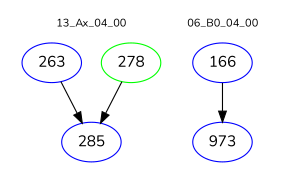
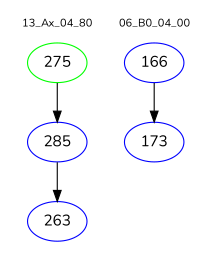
cluster "13_Ax_04_00": label "13_Ax_04_00" -> "13_Ax_04_80"
node "278": label "278" -> "275"
edge "263" -> "285": reversed
node "973": label "973" -> "173"
